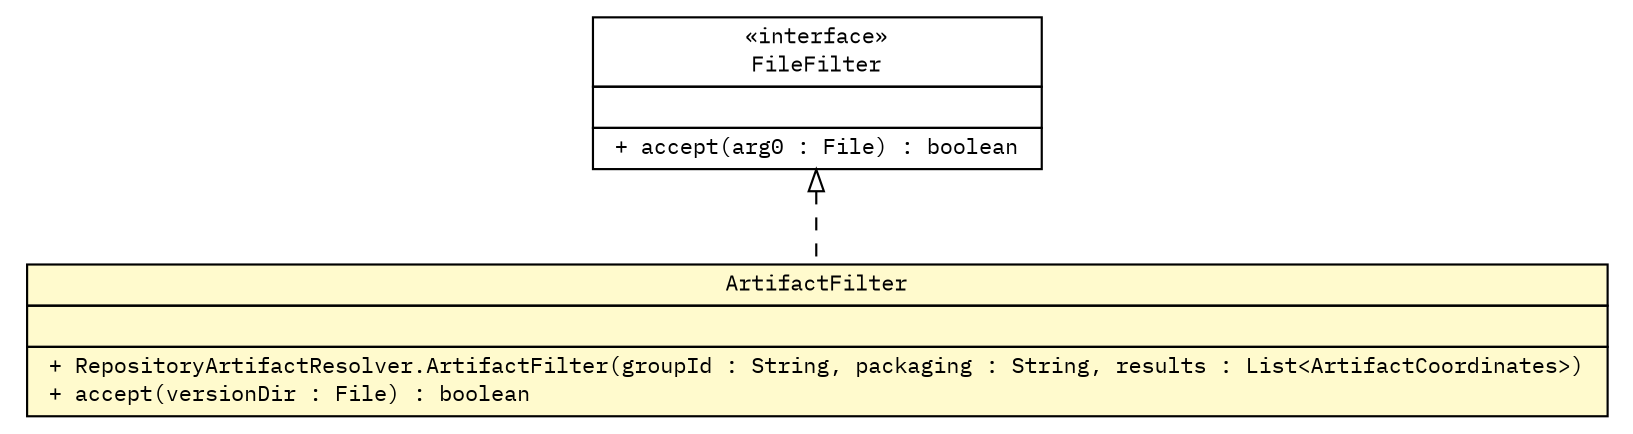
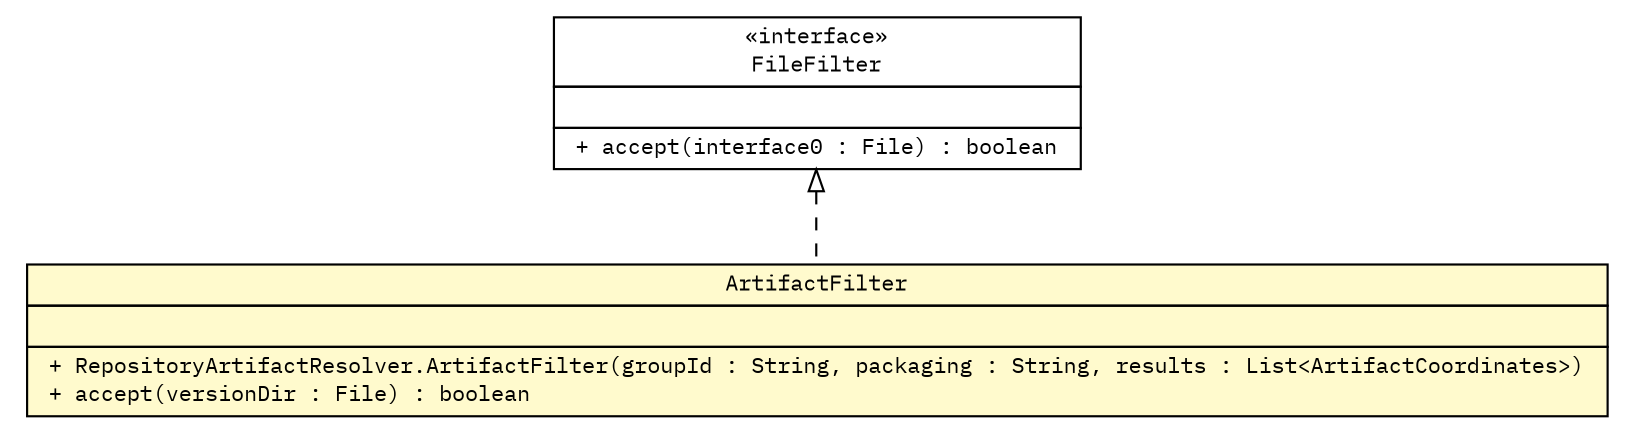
node "FileFilter": text "+ accept(arg0 : File) : boolean" -> "+ accept(interface0 : File) : boolean"
